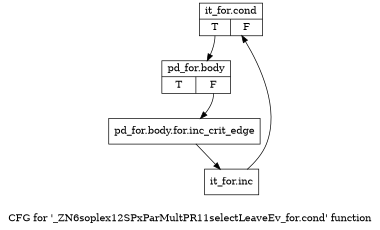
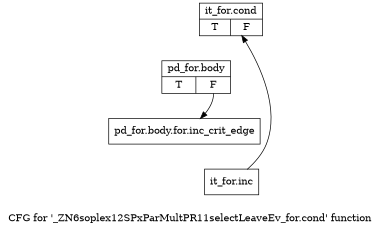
edge "it_for.cond" -> "pd_for.body": removed
edge "pd_for.body.for.inc_crit_edge" -> "it_for.inc": removed
